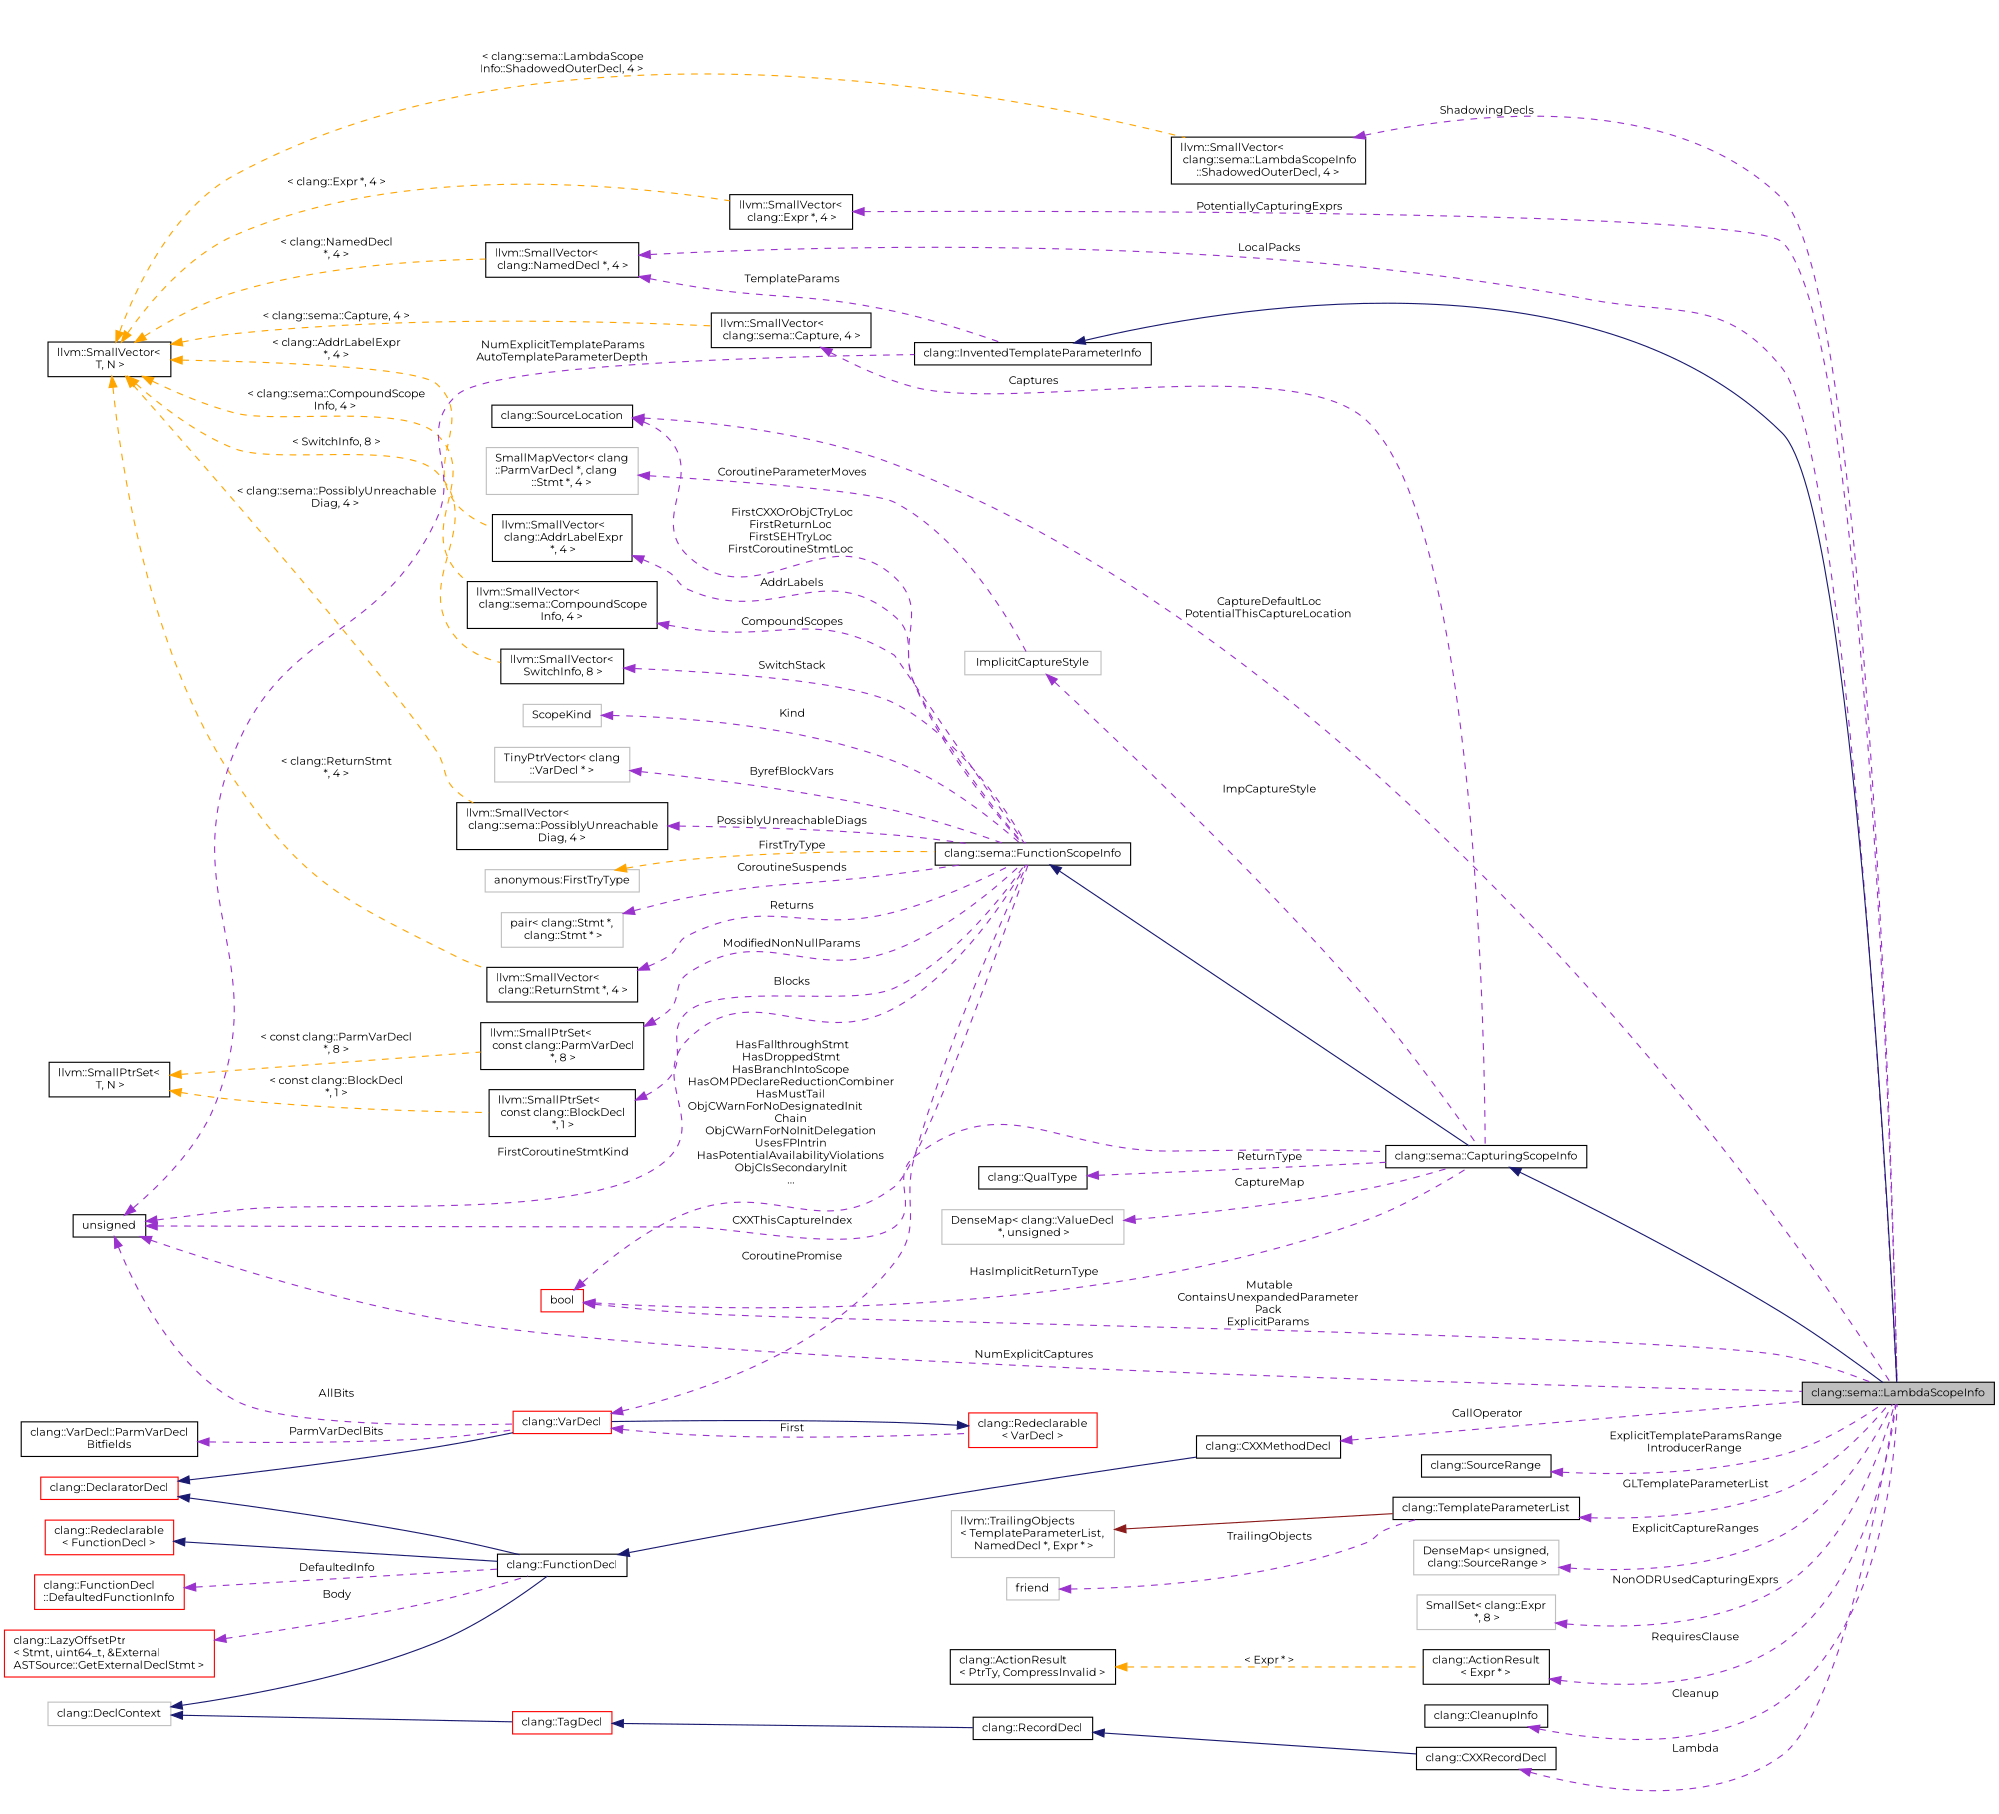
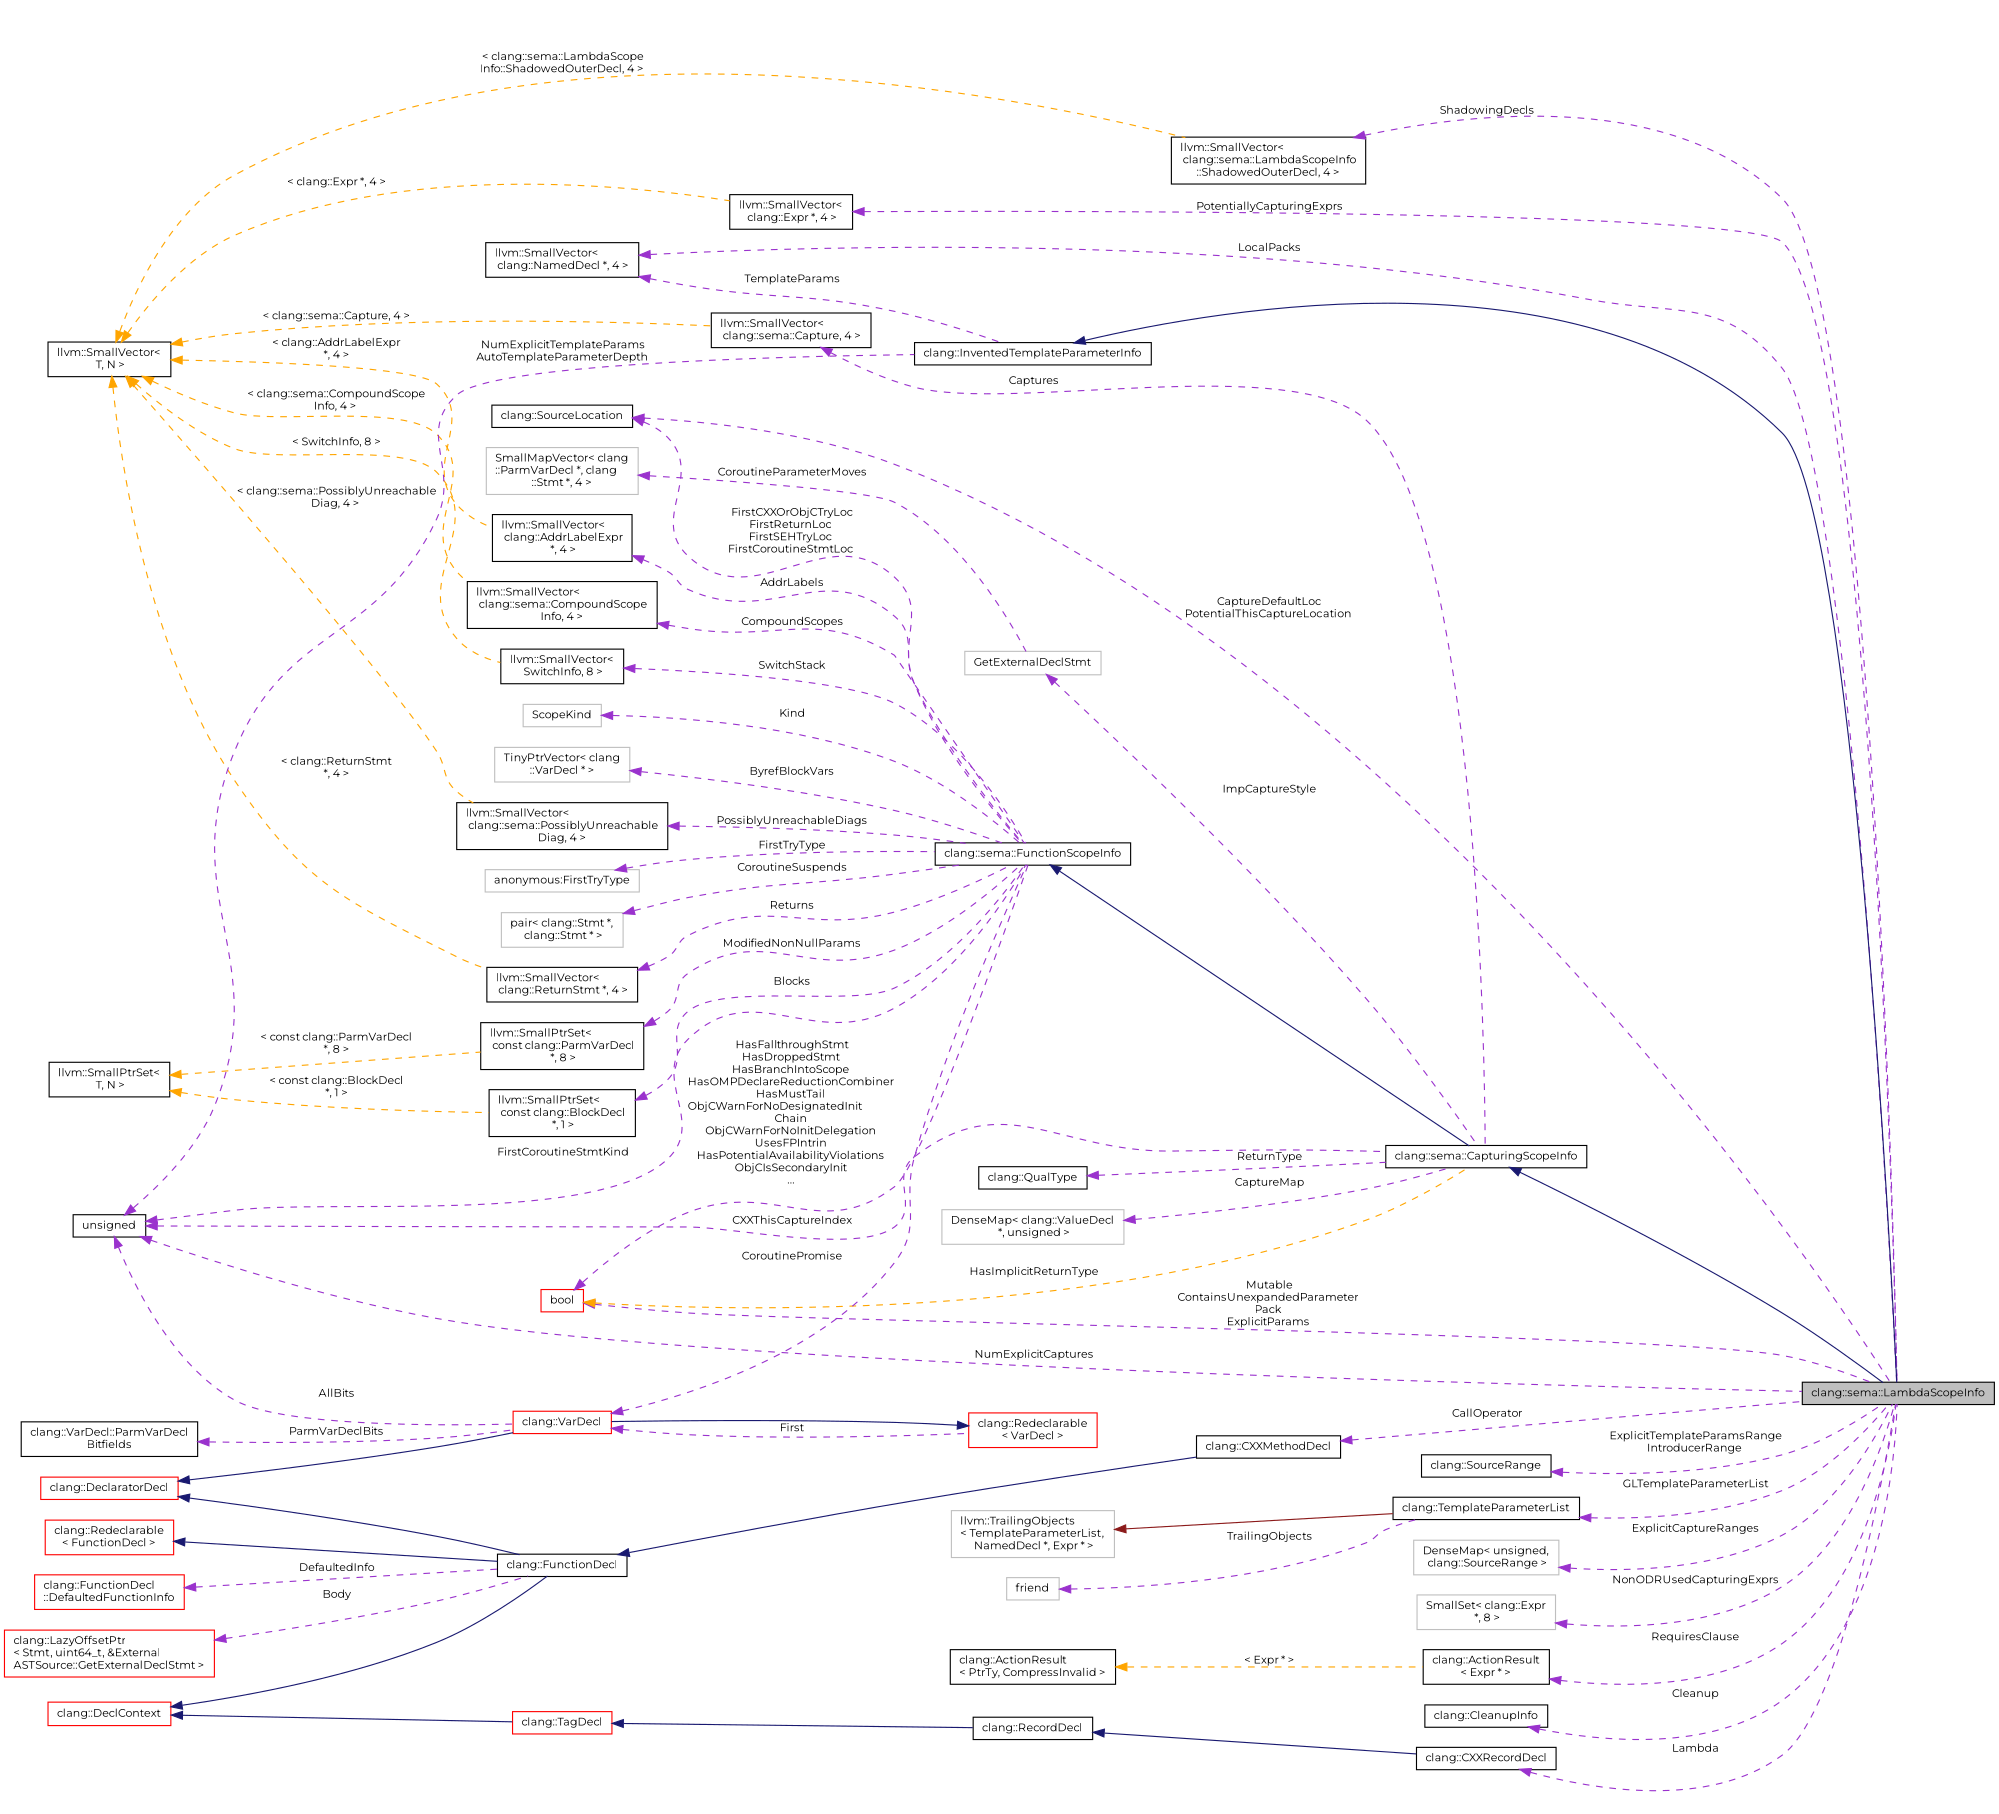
edge "llvm::SmallVector< clang::NamedDecl *, 4 >" -> "llvm::SmallVector< T, N >": removed, label "< clang::NamedDecl *, 4 >"
node "ImplicitCaptureStyle": label "ImplicitCaptureStyle" -> "GetExternalDeclStmt"
edge "clang::sema::FunctionScopeInfo" -> "anonymous:FirstTryType": color orange -> darkorchid3
edge "clang::sema::CapturingScopeInfo" -> "bool": color darkorchid3 -> orange
node "clang::DeclContext": color grey75 -> red
